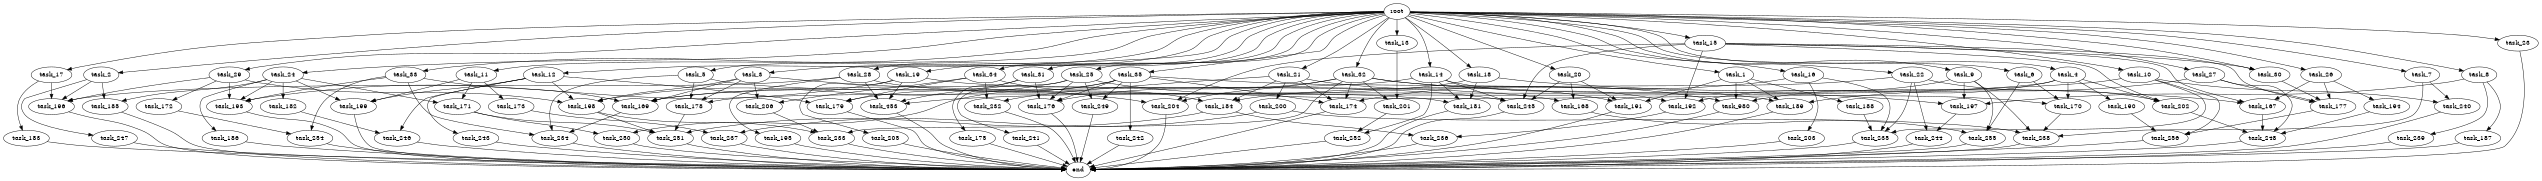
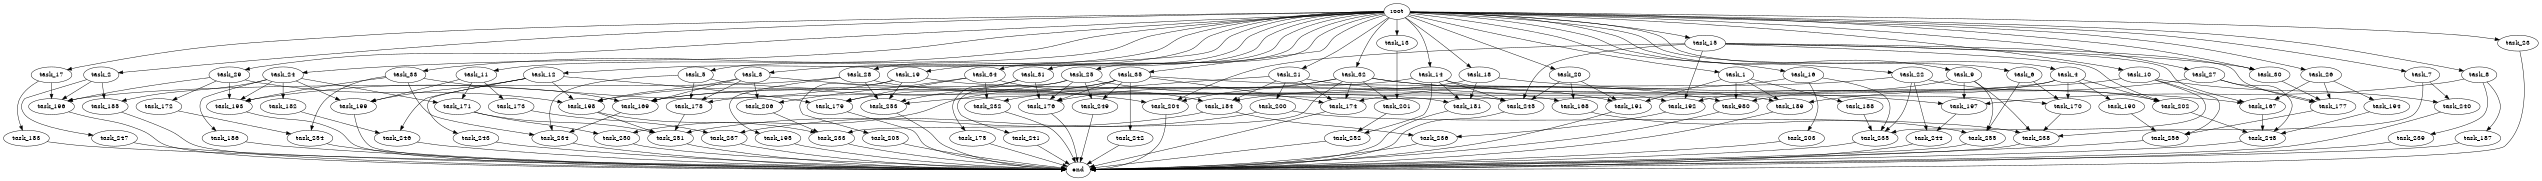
node "task_453": label "task_453" -> "task_253"
